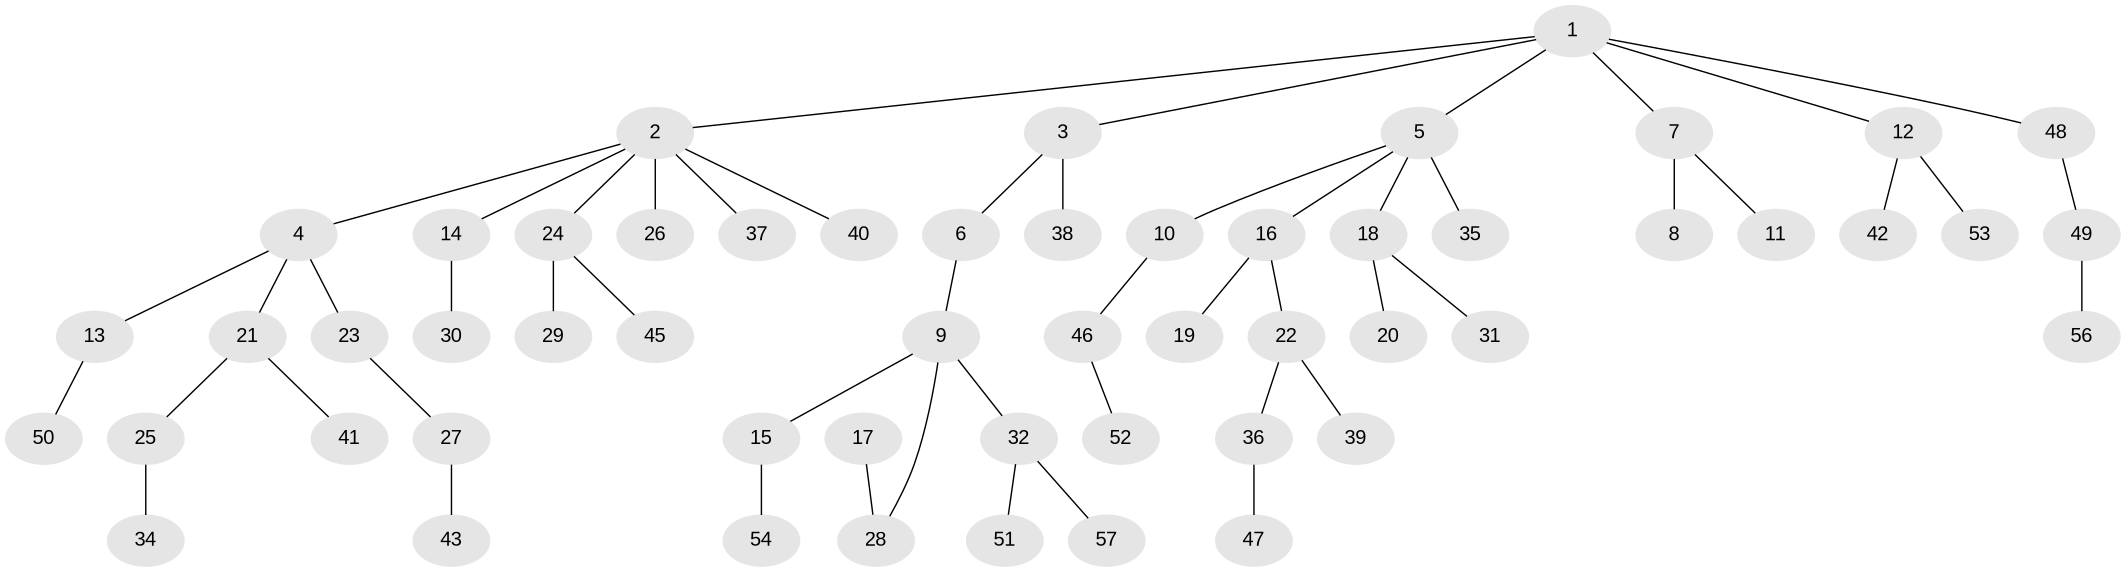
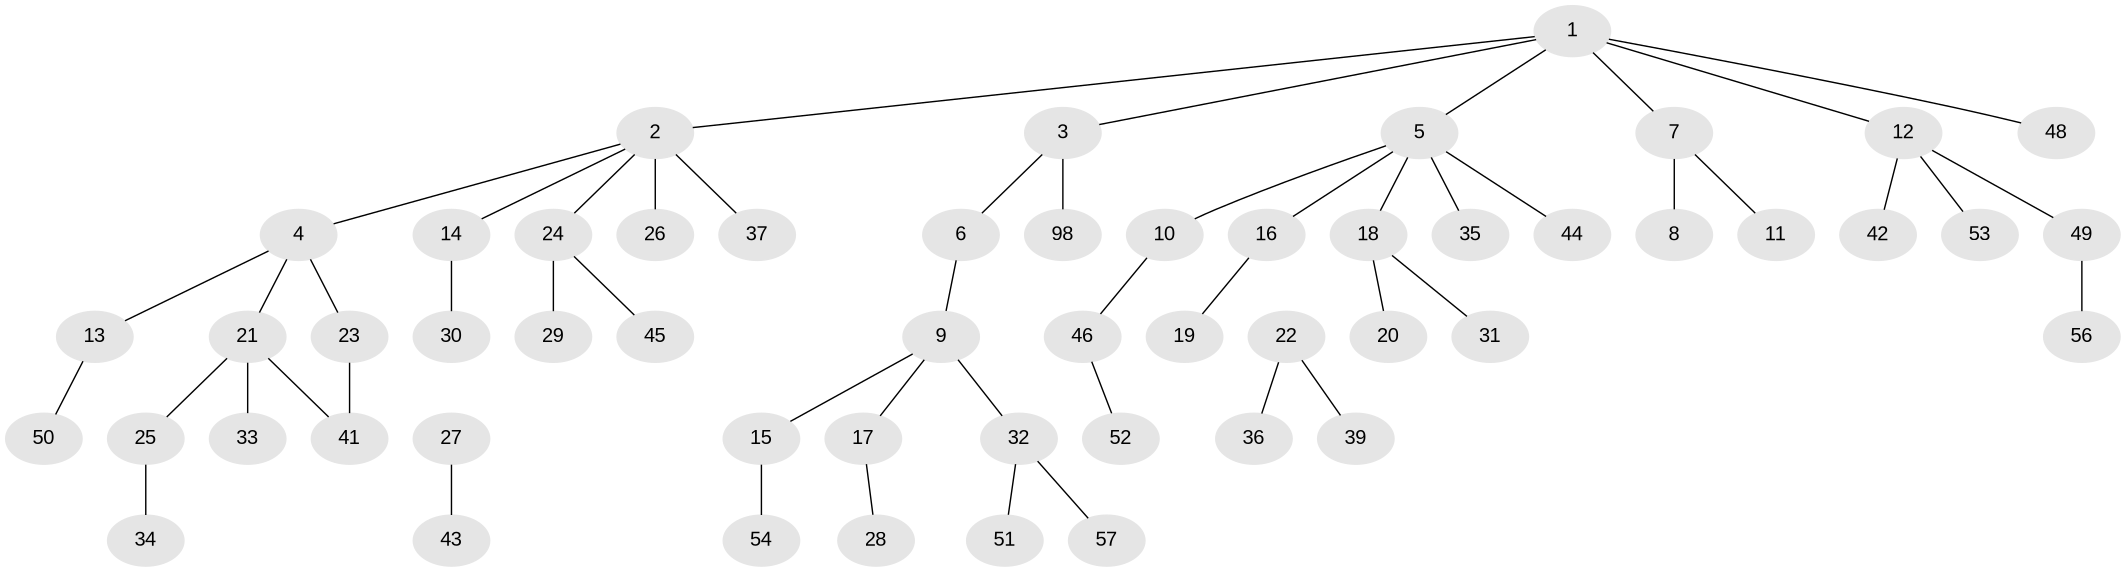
edge "48" -- "49": now "12" -- "49"
node "40": removed
node "38": label "38" -> "98"
node "44": added
edge "16" -- "22": removed
edge "23" -- "27": now "23" -- "41"
node "33": added
edge "9" -- "28": now "9" -- "17"
node "47": removed
